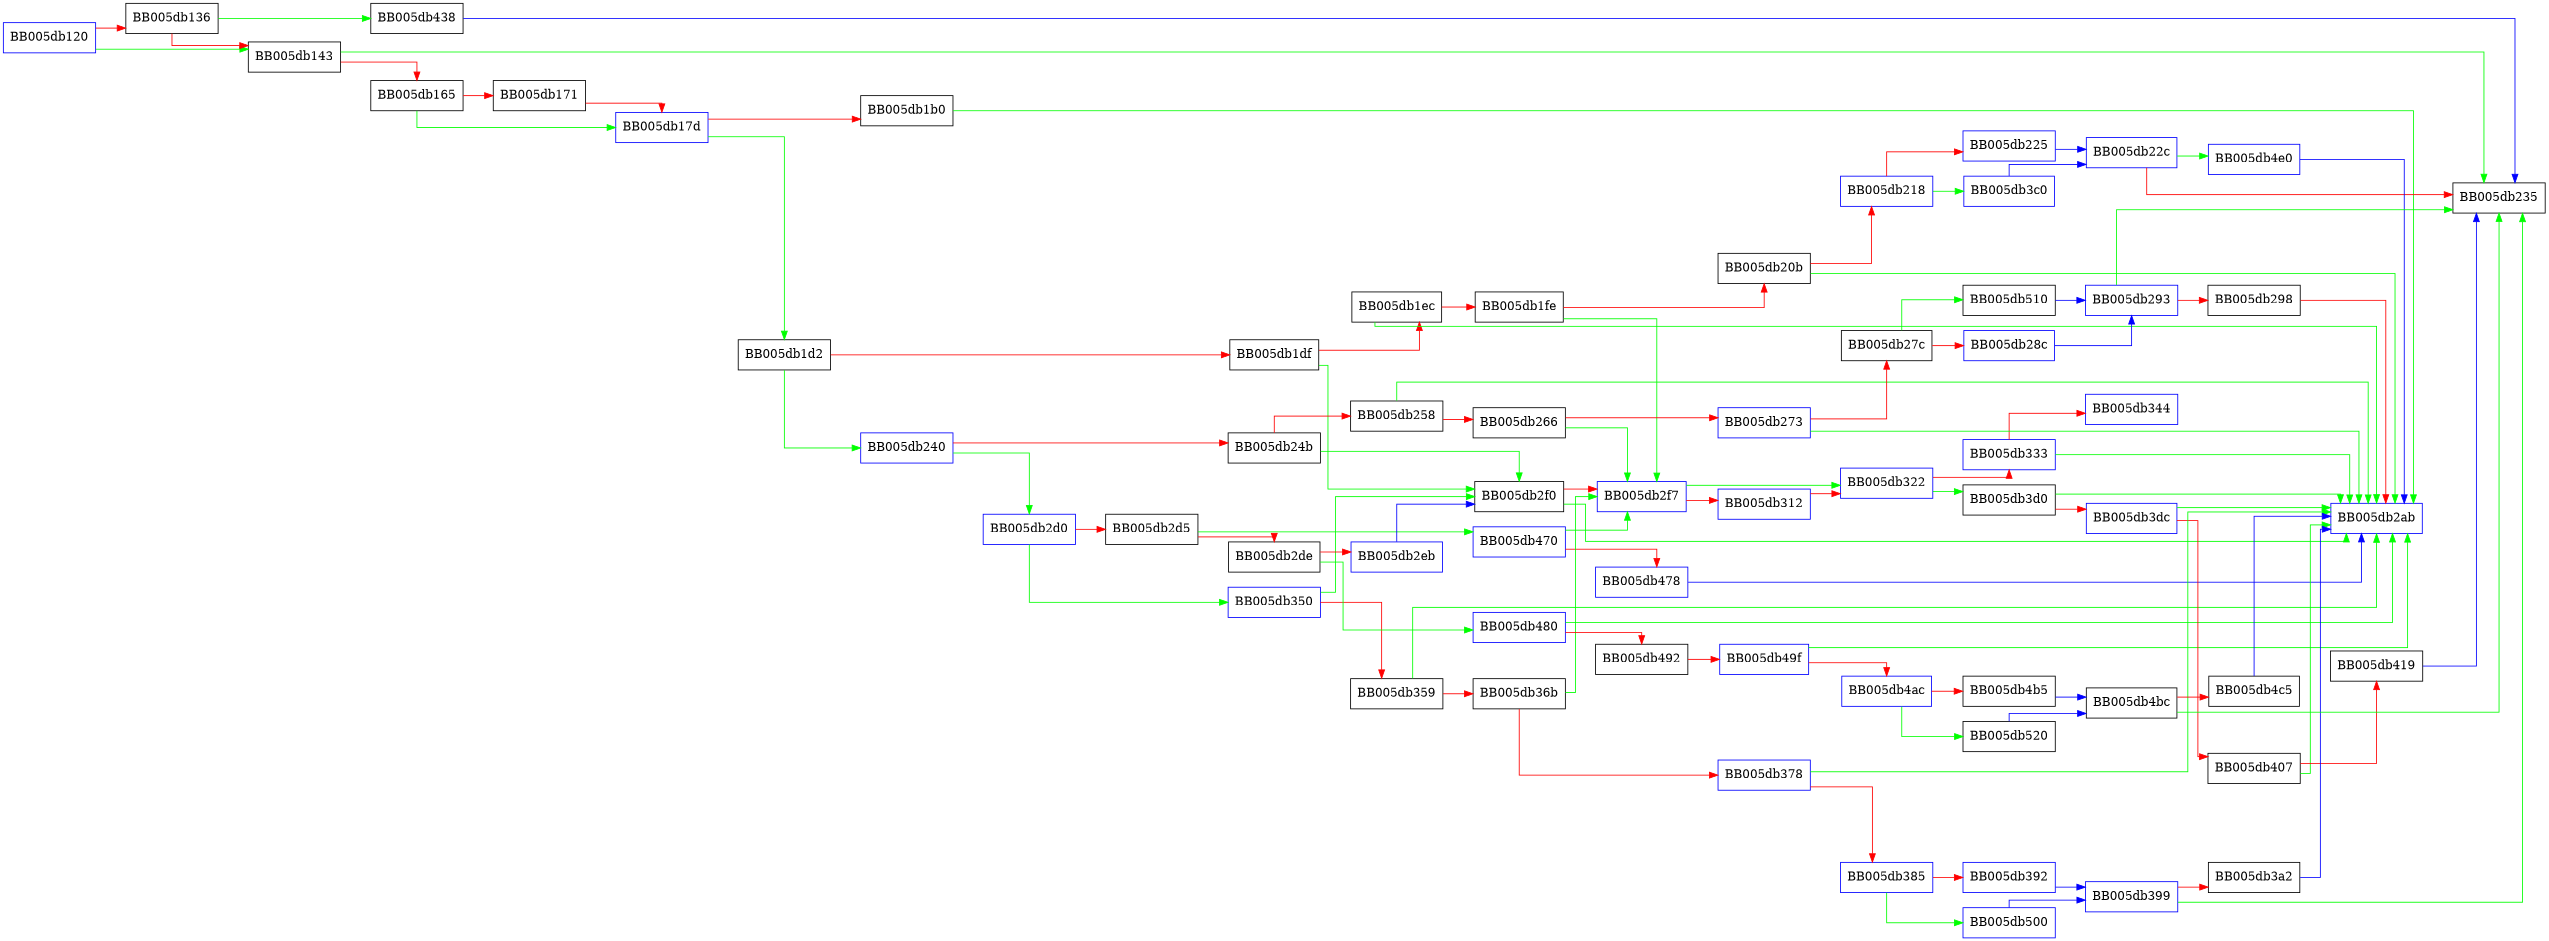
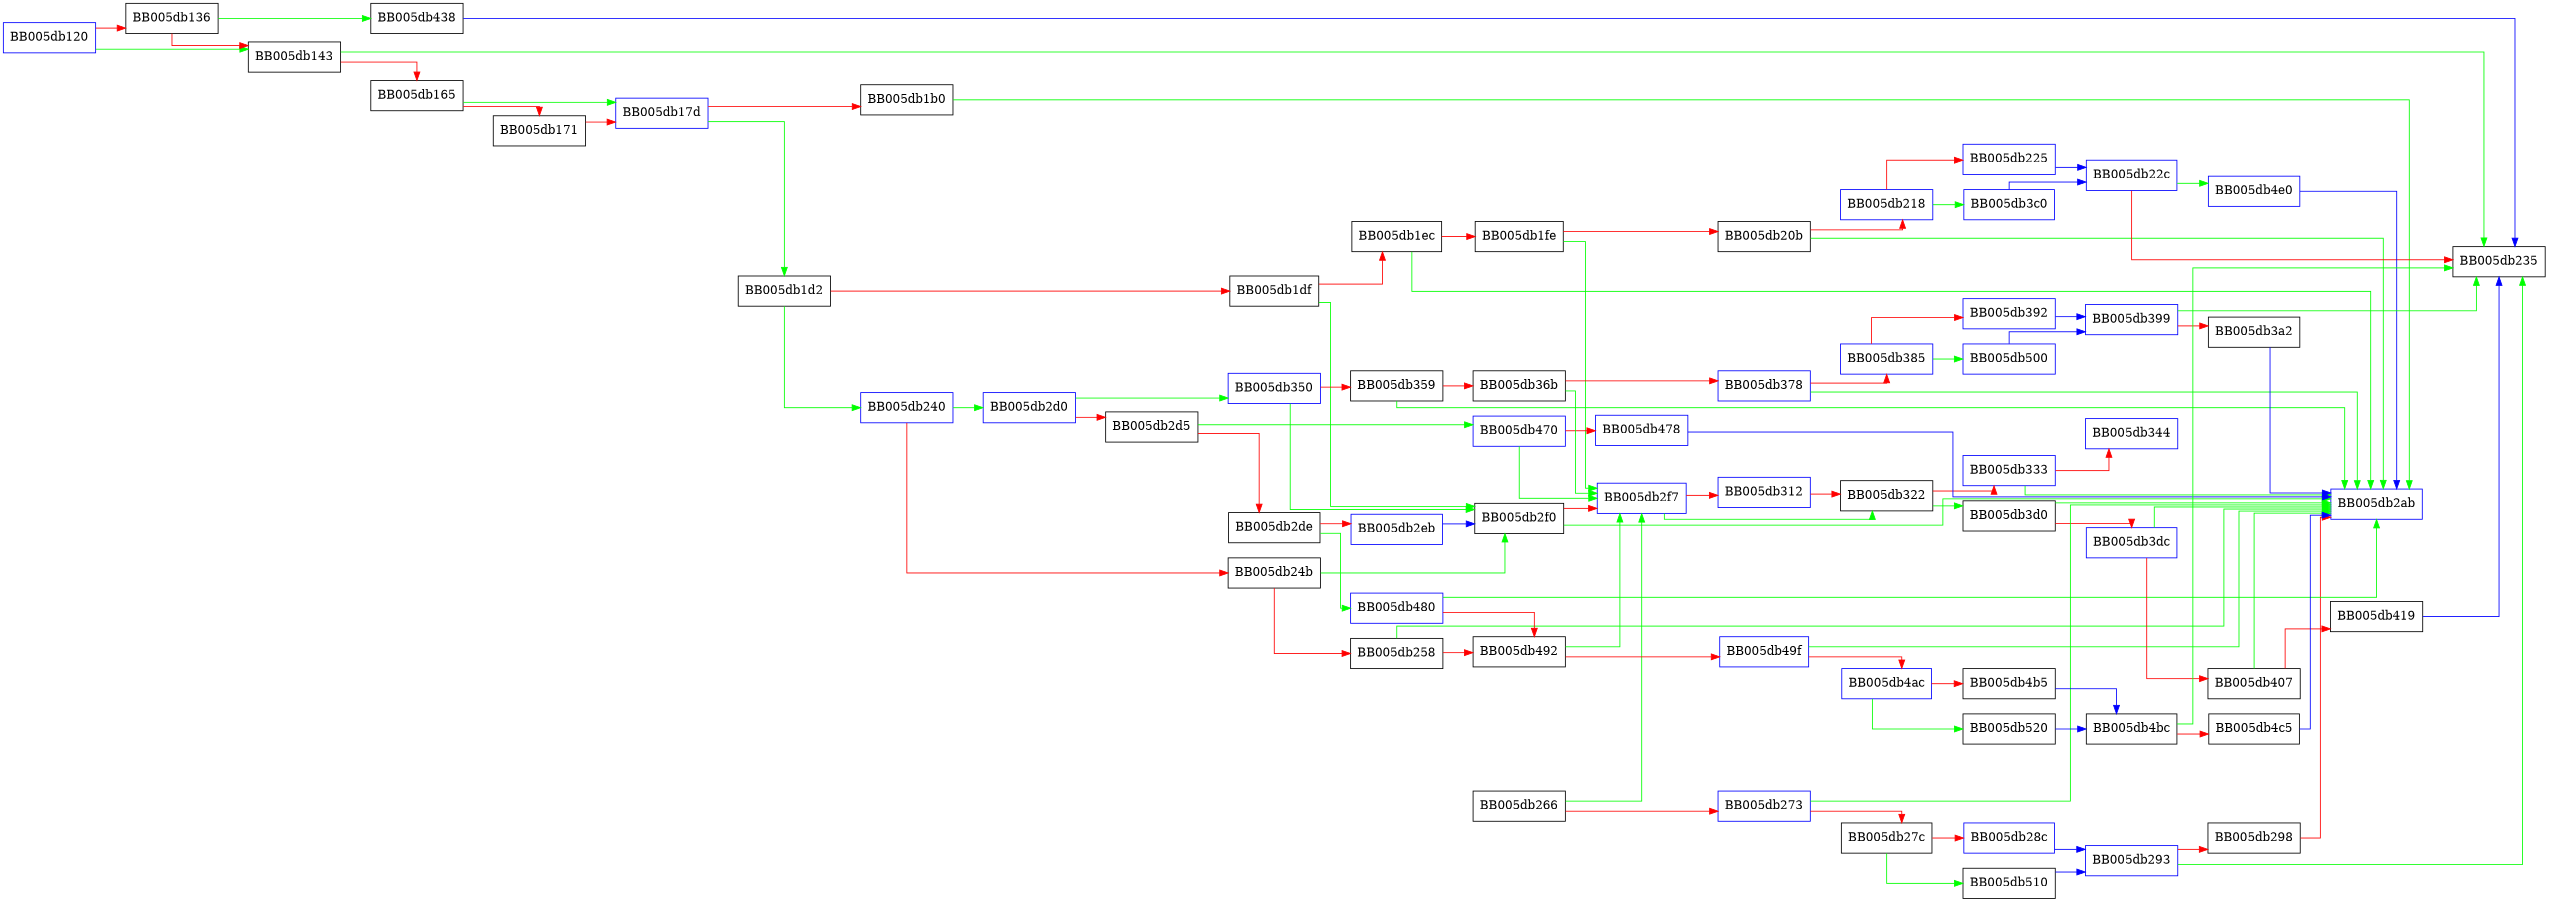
edge "BB005db258" -> "BB005db266": now "BB005db258" -> "BB005db492"
node "BB005db322": color blue -> black
edge "BB005db492" -> "BB005db2f7": added
